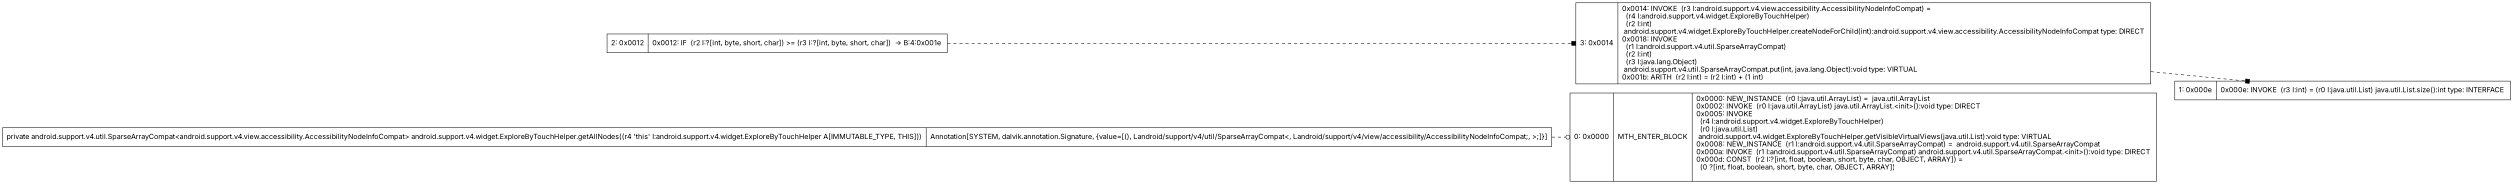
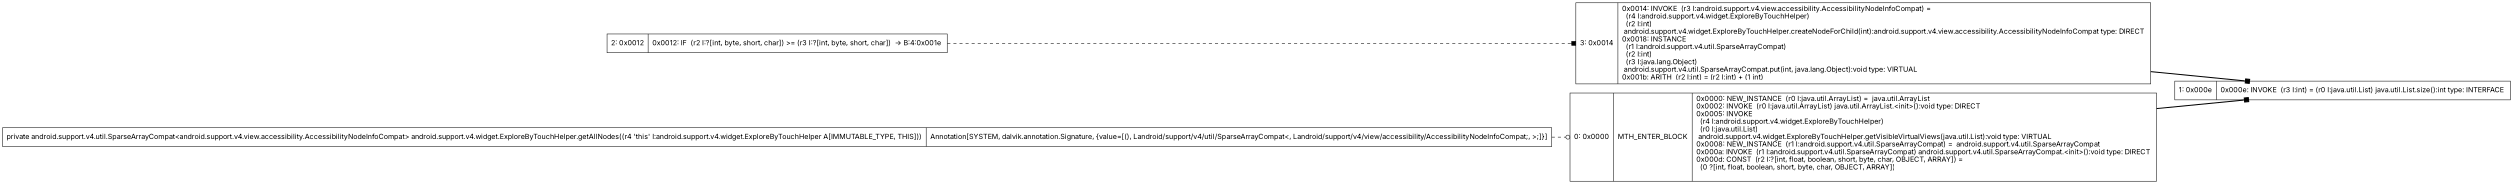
node "3: 0x0014": text "0x0018: INVOKE" -> "0x0018: INSTANCE"
edge "3: 0x0014" -> "1: 0x000e": style dashed -> bold
edge "0: 0x0000" -> "1: 0x000e": added
